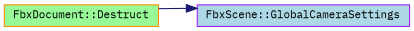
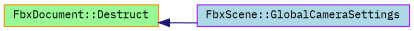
edge "FbxDocument::Destruct" -> "FbxScene::GlobalCameraSettings": reversed
